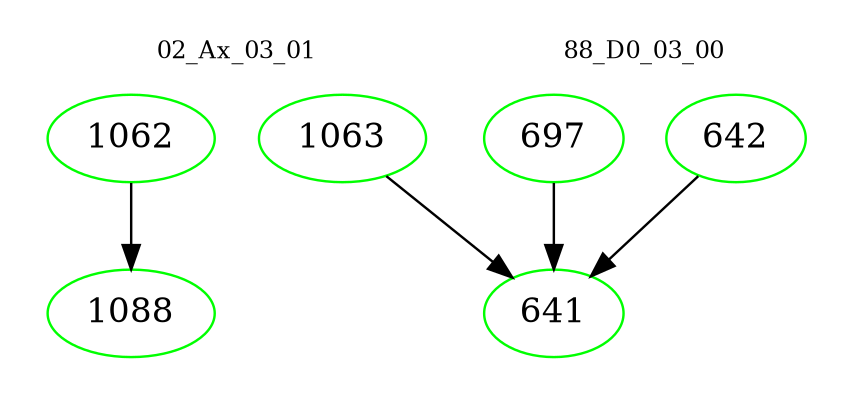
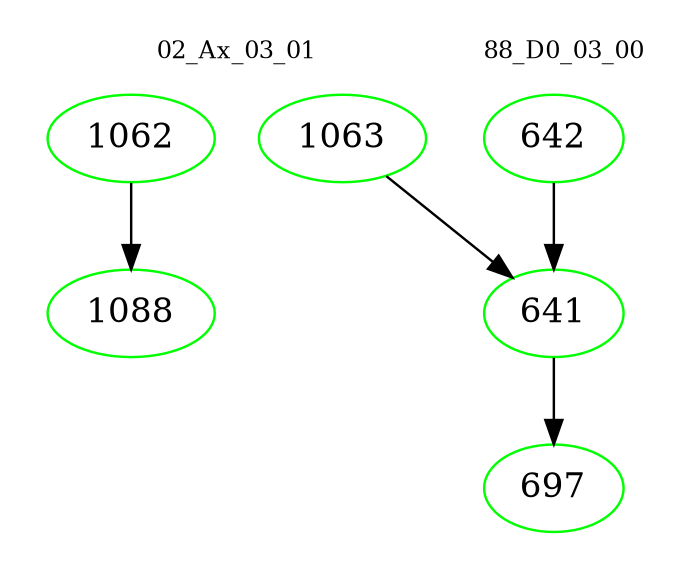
edge "697" -> "641": reversed
